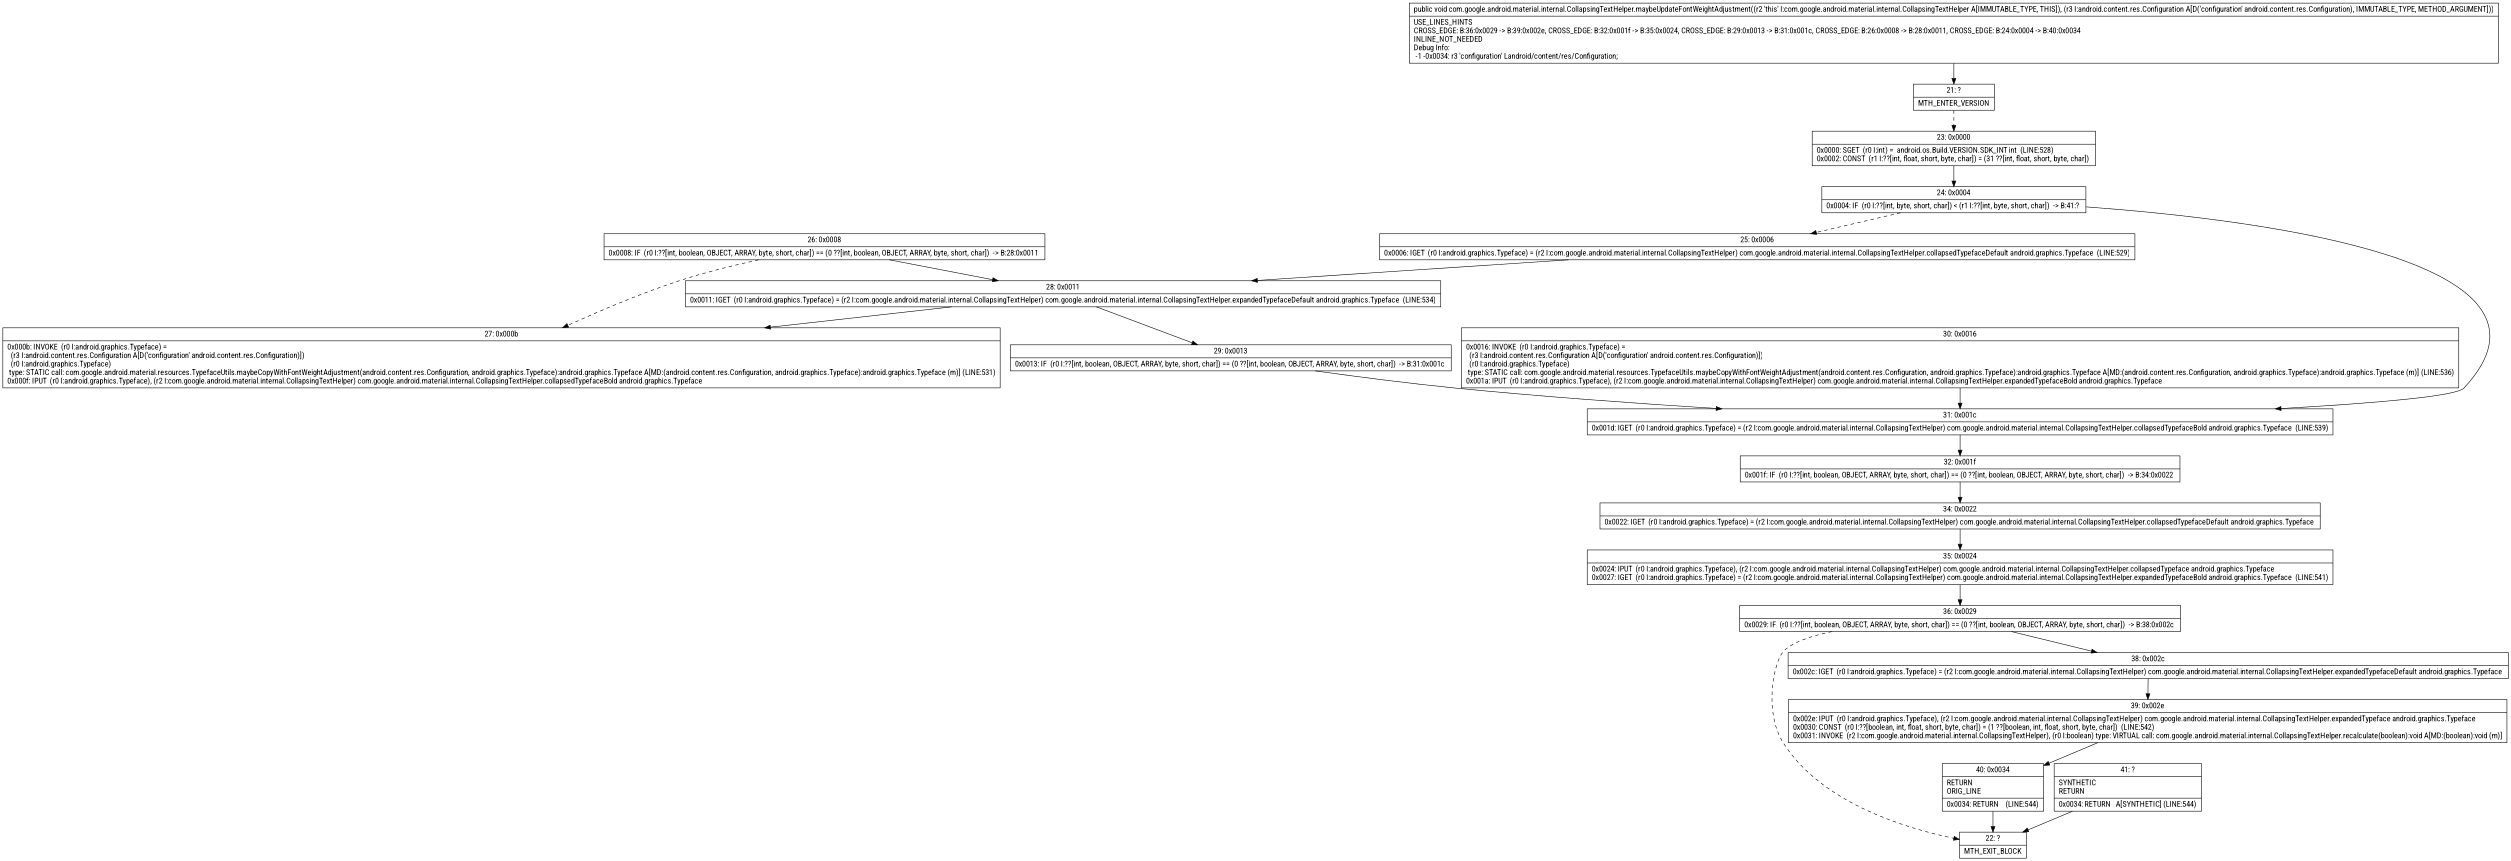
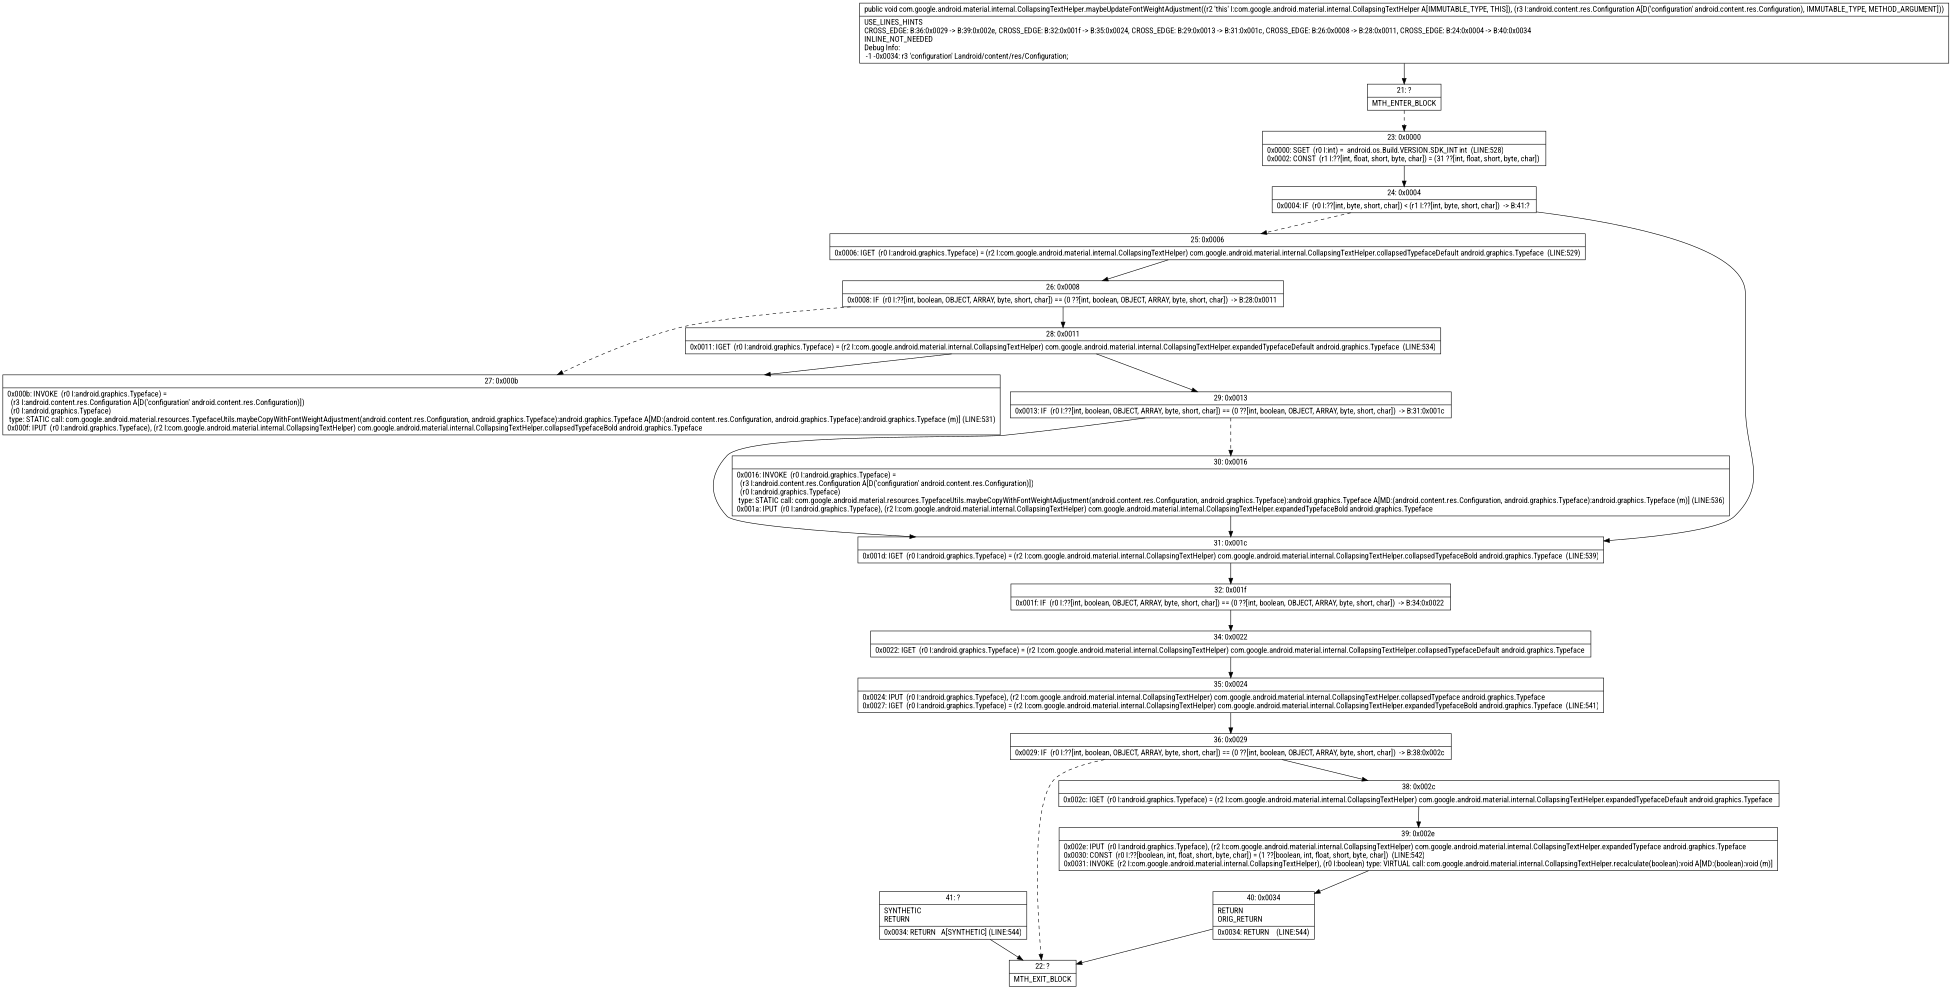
node "21: ?": text "MTH_ENTER_VERSION" -> "MTH_ENTER_BLOCK"
edge "25: 0x0006" -> "28: 0x0011": now "25: 0x0006" -> "26: 0x0008"
edge "29: 0x0013" -> "30: 0x0016": added
node "40: 0x0034": text "ORIG_LINE" -> "ORIG_RETURN"
